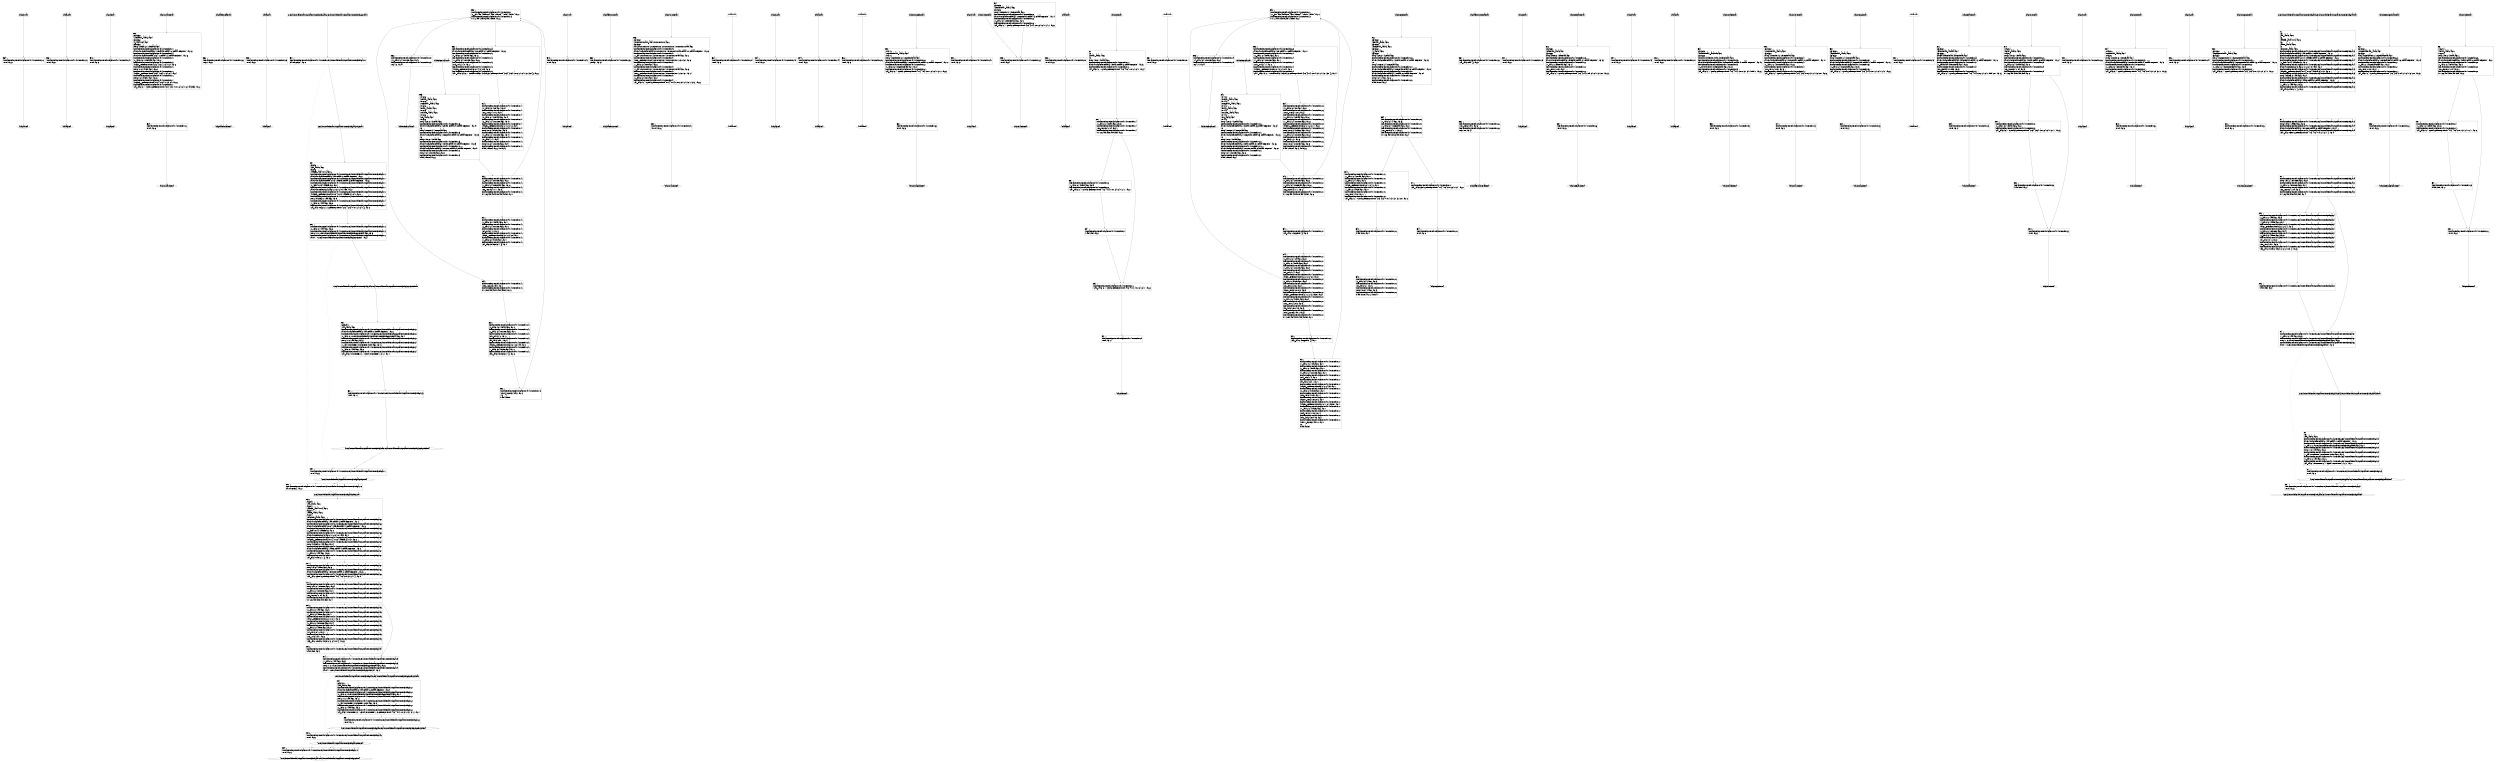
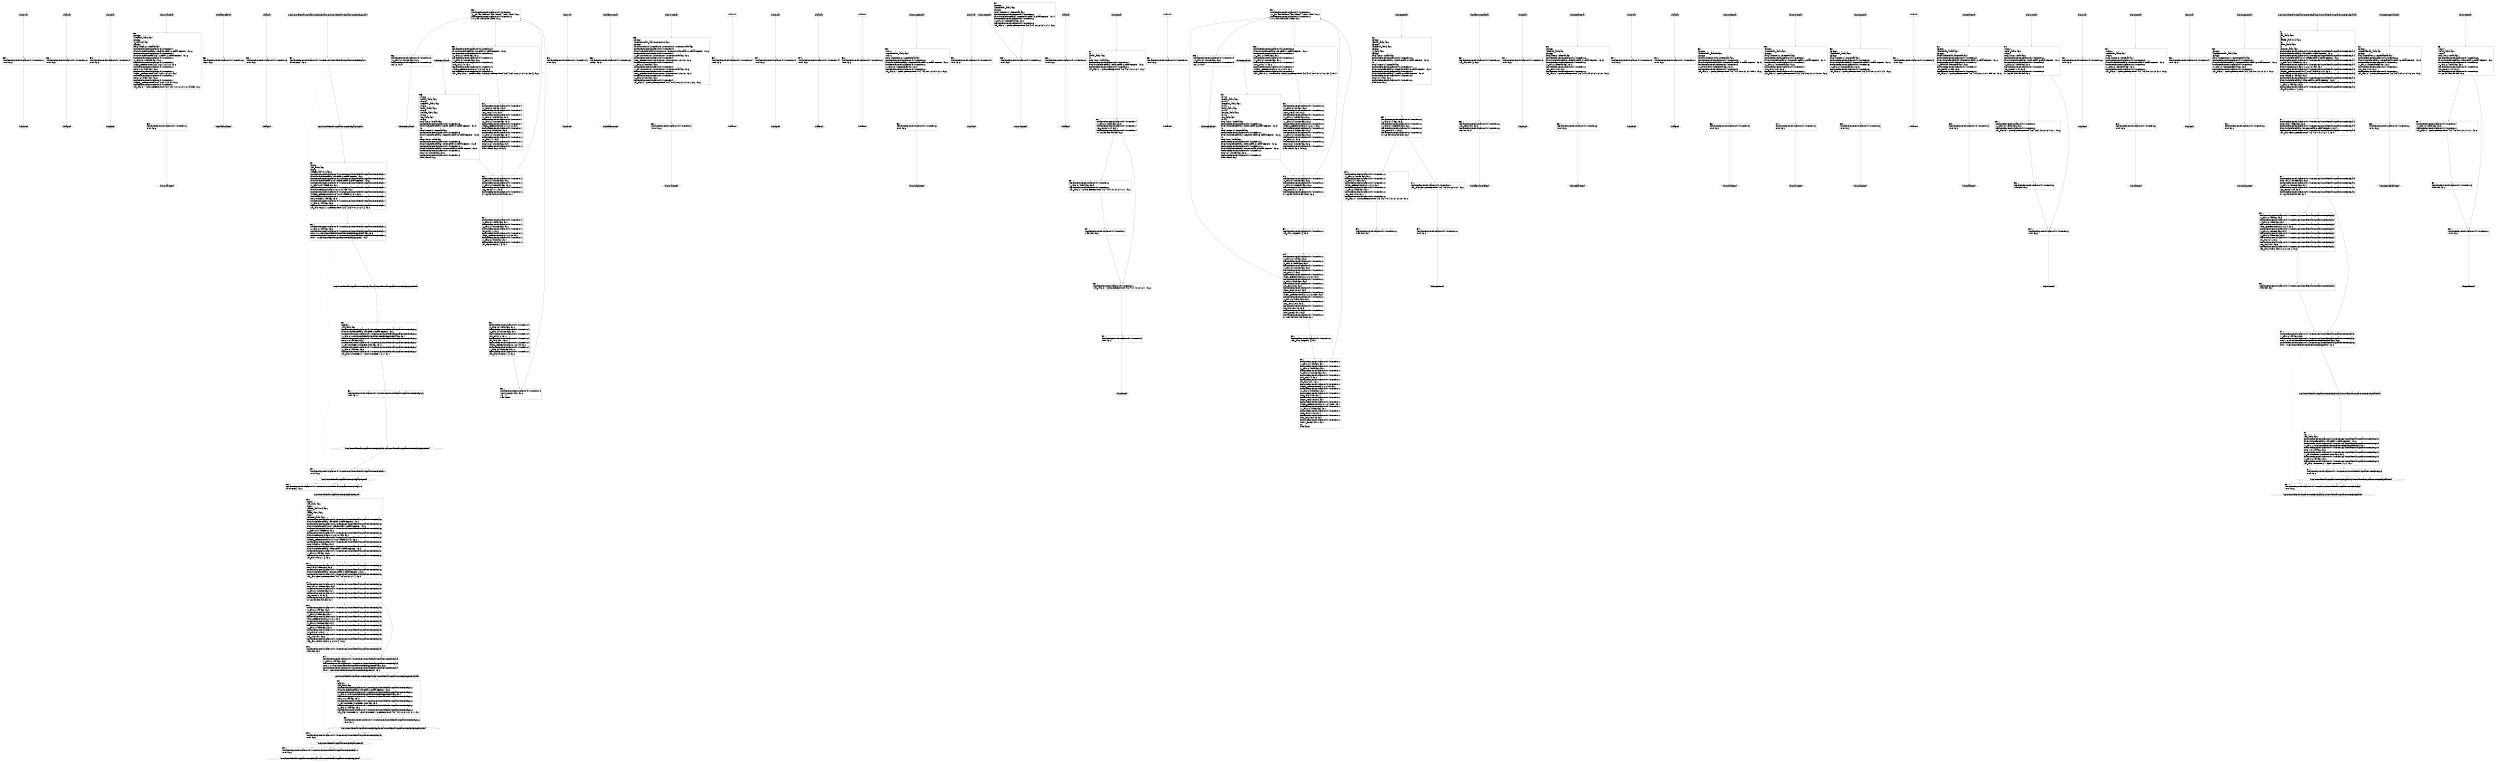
node "BB59:": removed
node "BB43:": removed
